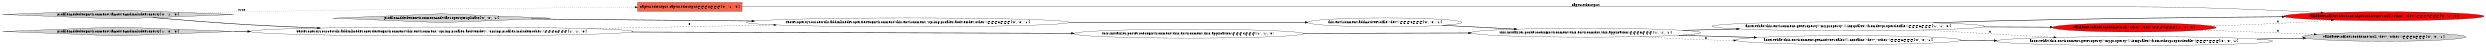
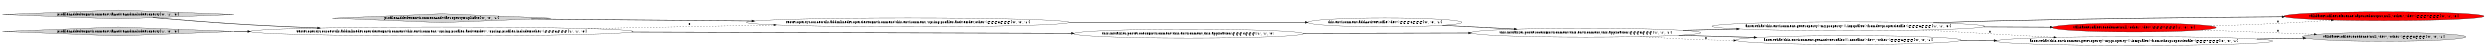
node "CapturedOutput capturedOutput@@@2@@@['0', '1', '0']": removed
